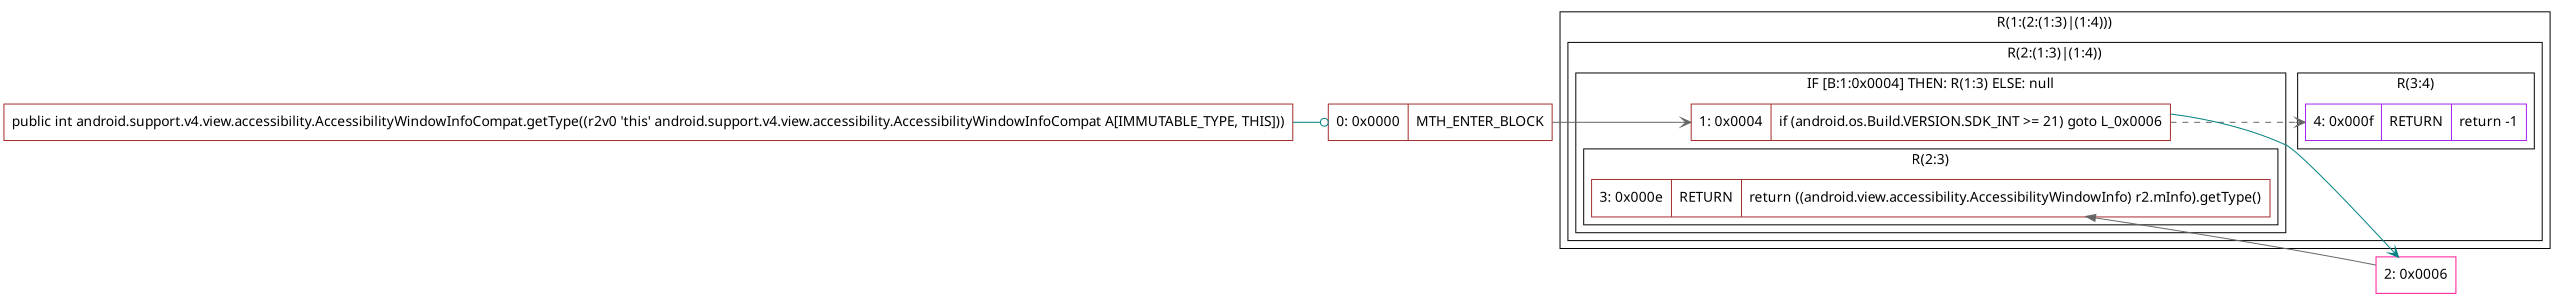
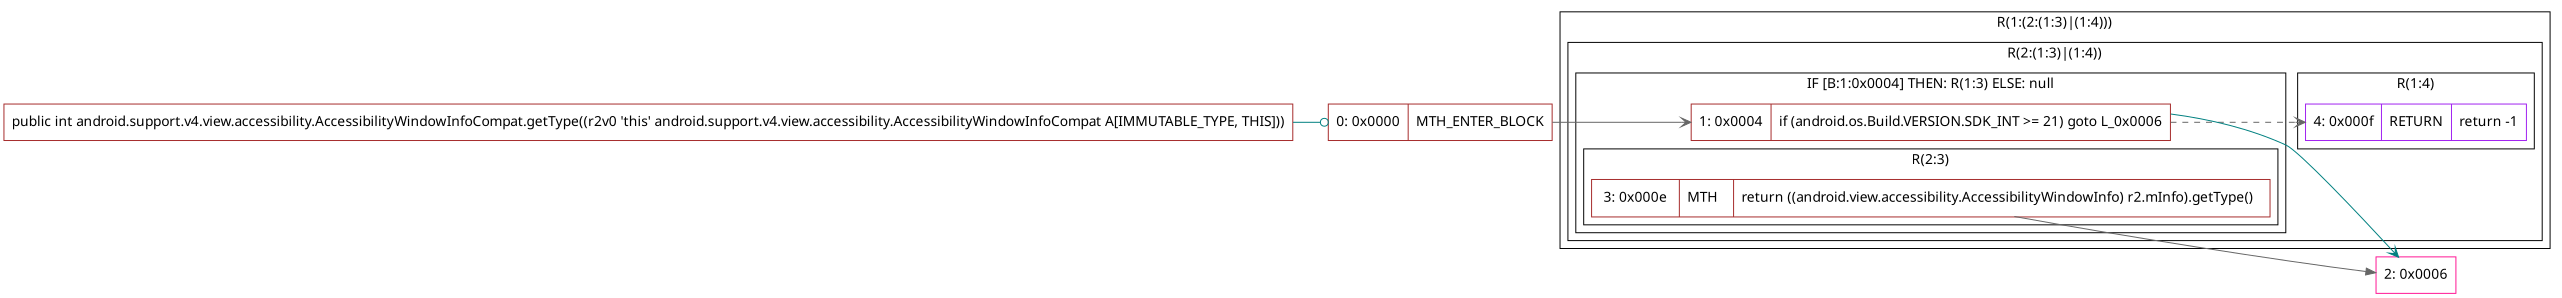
cluster "R(3:4)": label "R(3:4)" -> "R(1:4)"
node "3: 0x000e": text "RETURN" -> "MTH"
edge "2: 0x0006" -> "3: 0x000e": reversed
